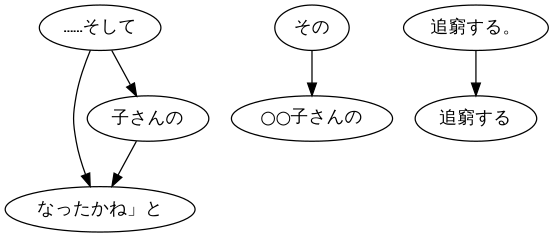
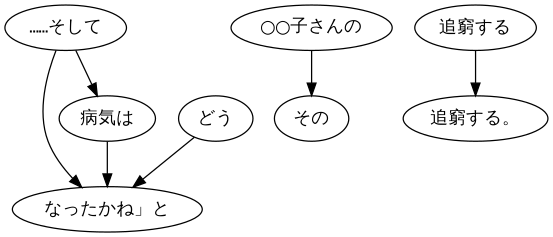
edge "その" -> "○○子さんの": reversed
edge "追窮する。" -> "追窮する": reversed
node "子さんの": label "子さんの" -> "病気は"
node "どう": added
